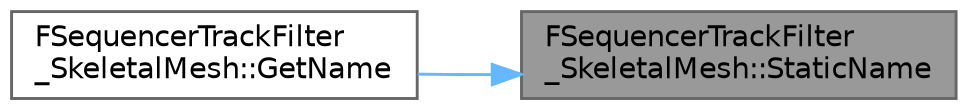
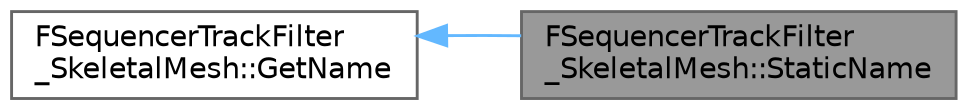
edge "FSequencerTrackFilter _SkeletalMesh::GetName" -> "FSequencerTrackFilter _SkeletalMesh::StaticName": reversed
